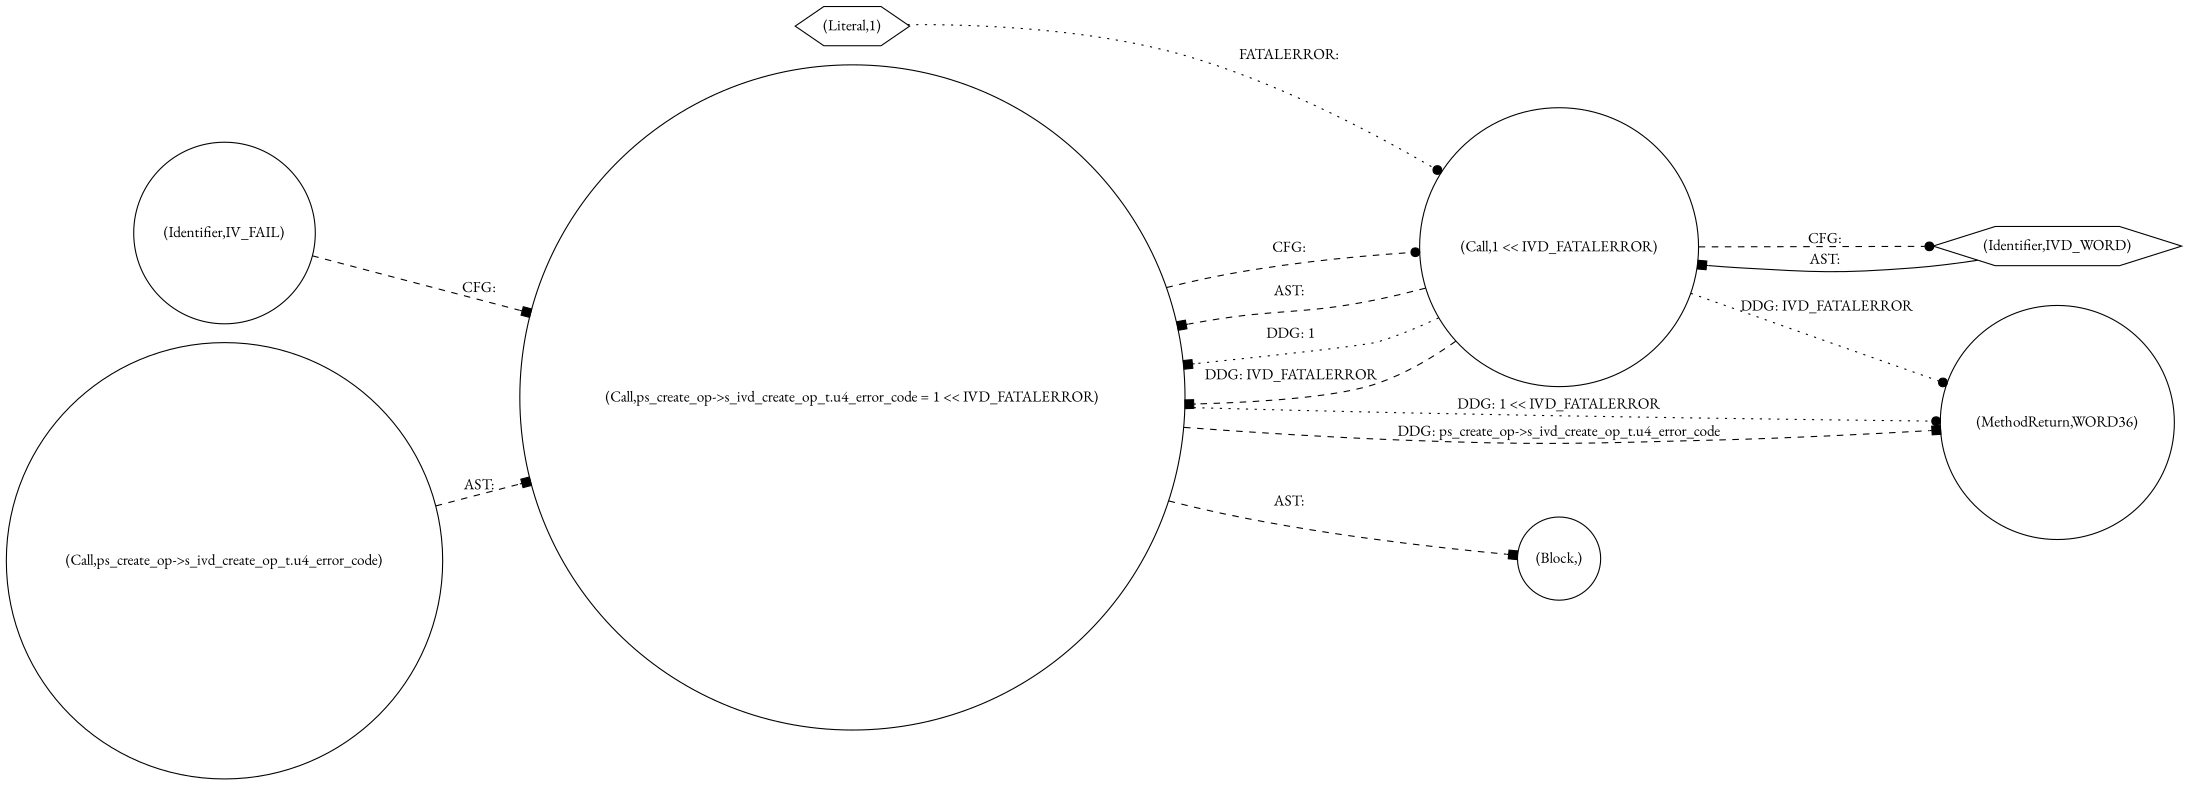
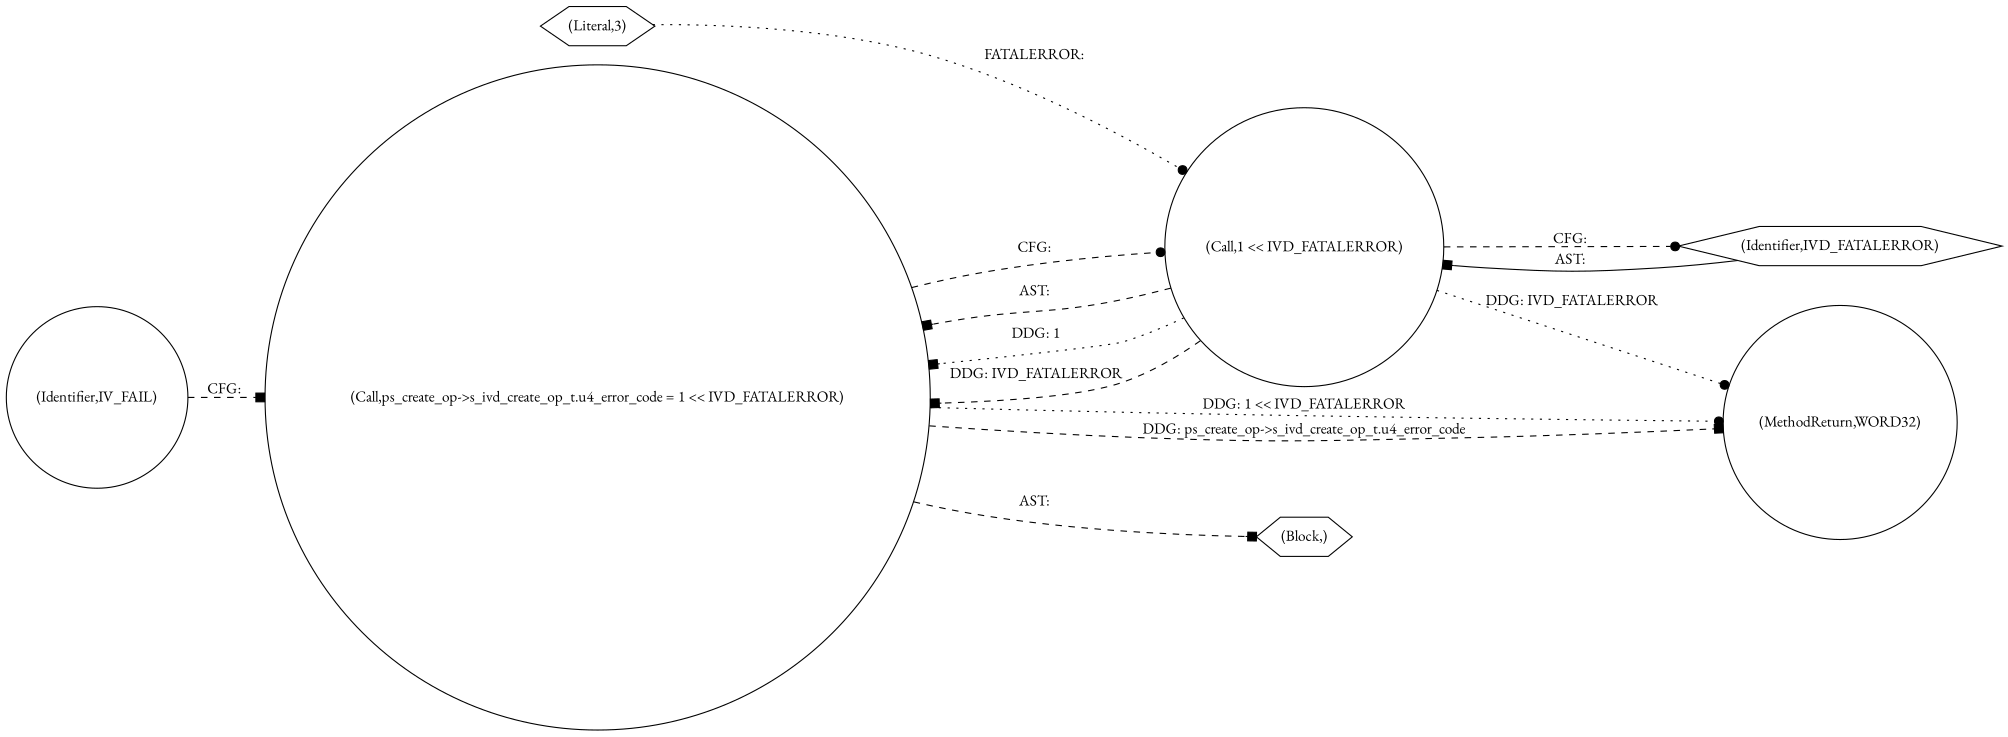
node "(Literal,1)": label "(Literal,1)" -> "(Literal,3)"
node "(Identifier,IVD_WORD)": label "(Identifier,IVD_WORD)" -> "(Identifier,IVD_FATALERROR)"
node "(MethodReturn,WORD36)": label "(MethodReturn,WORD36)" -> "(MethodReturn,WORD32)"
node "(Block,)": shape circle -> hexagon
node "(Call,ps_create_op->s_ivd_create_op_t.u4_error_code)": removed
